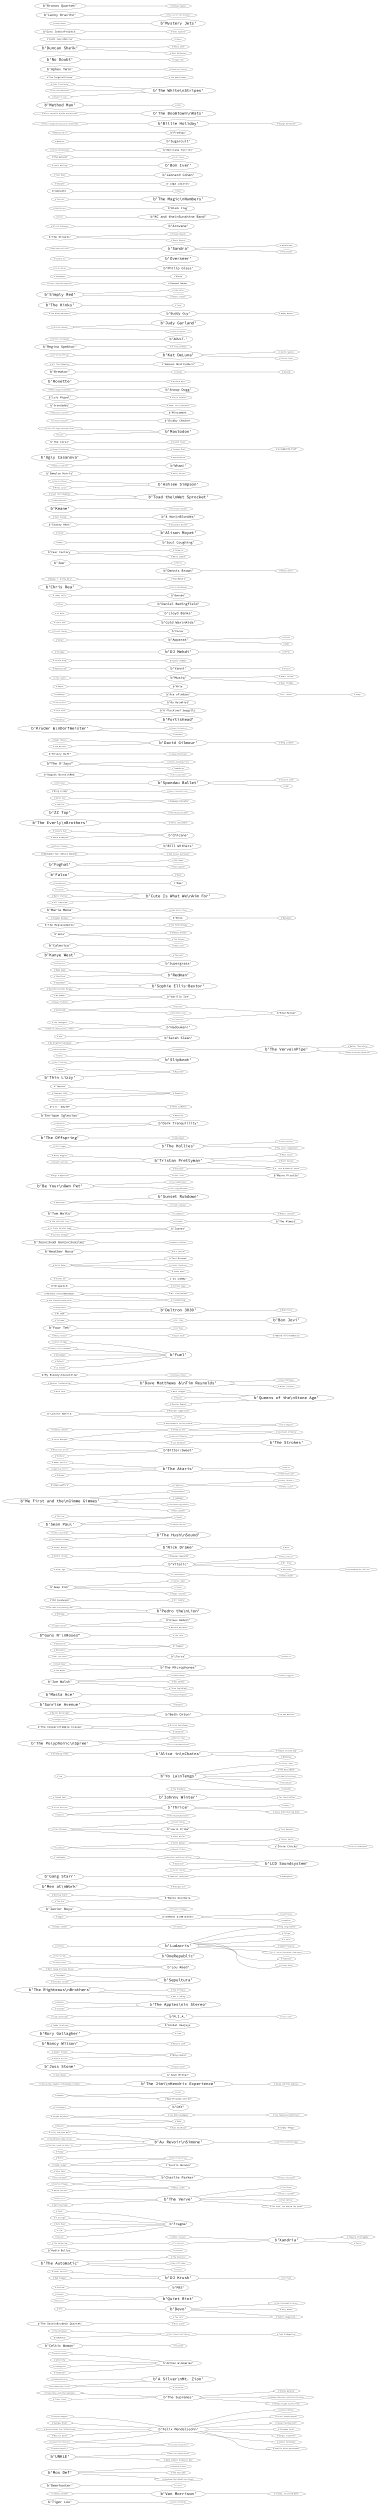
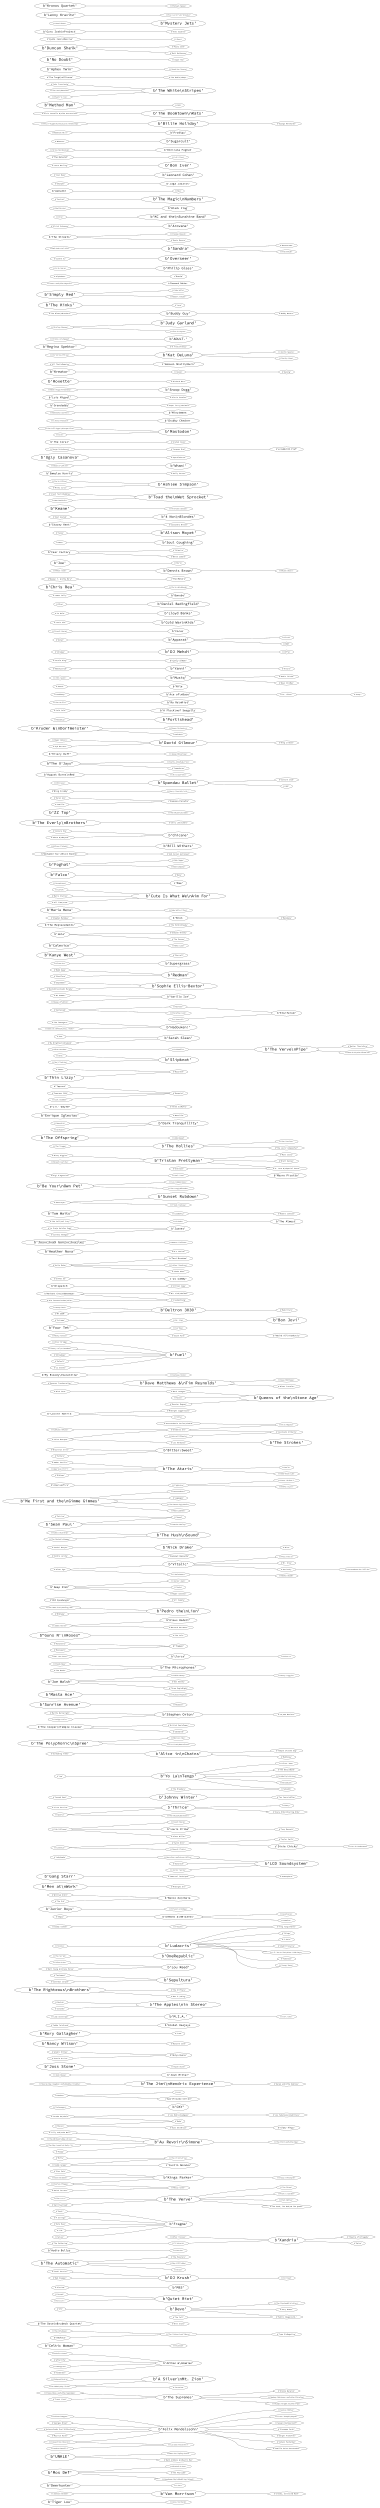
node "b'Emiliana Torrini'": label "b'Emiliana Torrini'" -> "b'Emiliana Foghat'"
node "b'Peter Tosh'": added
node "b'Beth Orton'": label "b'Beth Orton'" -> "b'Stephen Orton'"
node "b'Faith Better'": label "b'Faith Better'" -> "b'Faith Hill'"
node "b'Charlie Parker'": label "b'Charlie Parker'" -> "b'Kings Parker'"
